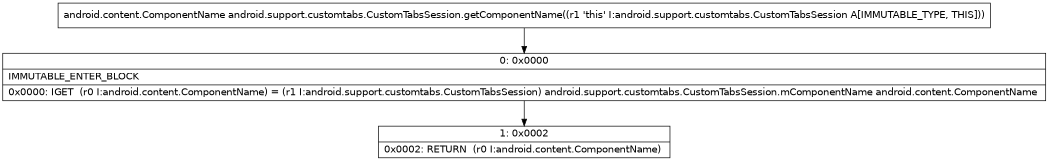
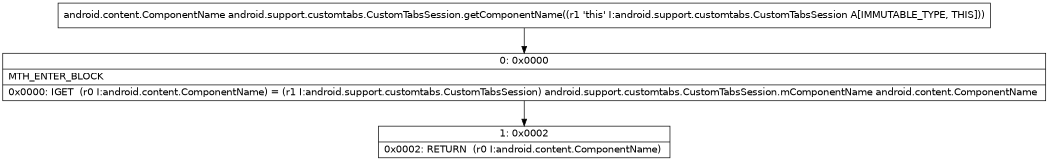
node "0: 0x0000": text "IMMUTABLE_ENTER_BLOCK" -> "MTH_ENTER_BLOCK"
